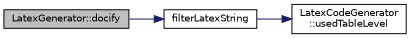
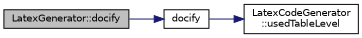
node "filterLatexString": label "filterLatexString" -> "docify"
